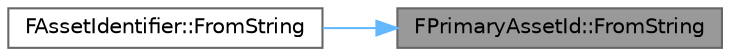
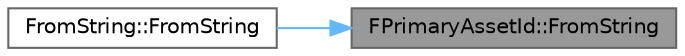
node "FAssetIdentifier::FromString": label "FAssetIdentifier::FromString" -> "FromString::FromString"
